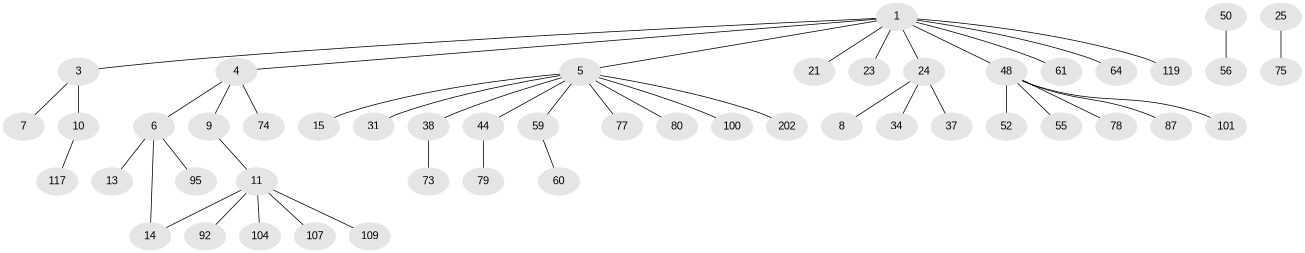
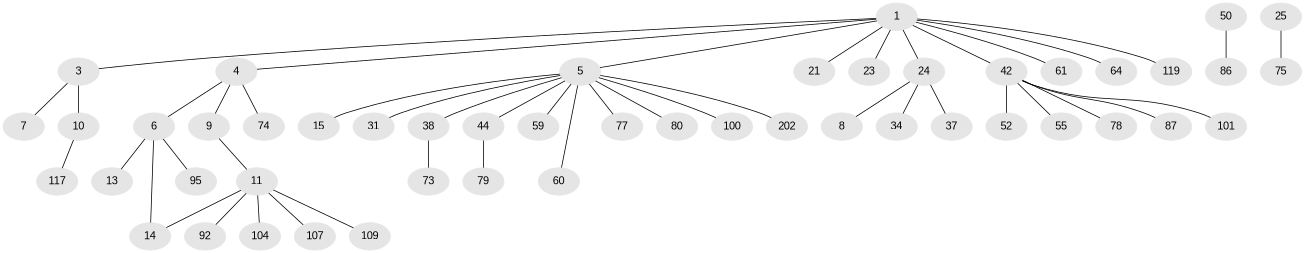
node "48": label "48" -> "42"
node "56": label "56" -> "86"
edge "59" -- "60": now "5" -- "60"
